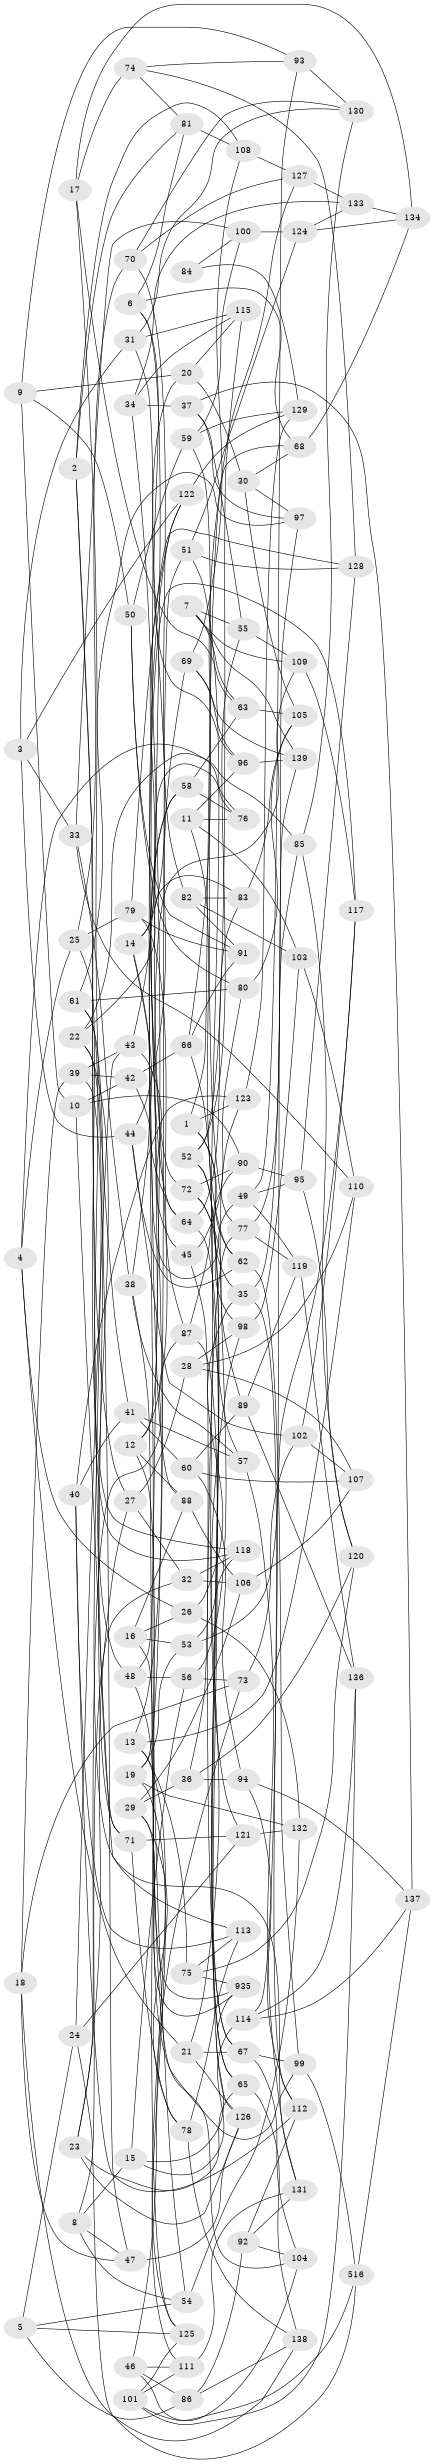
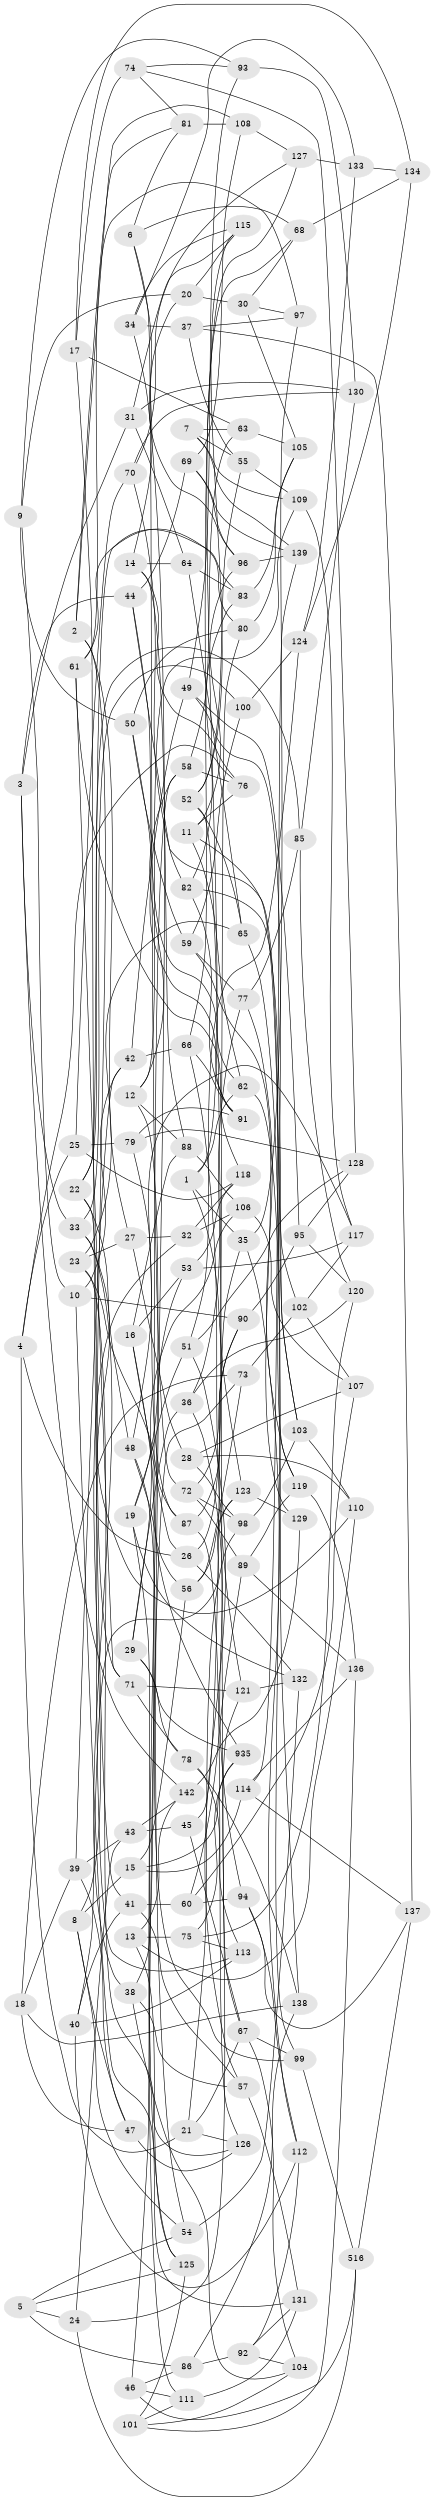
node "84": removed
node "122": label "122" -> "142"
